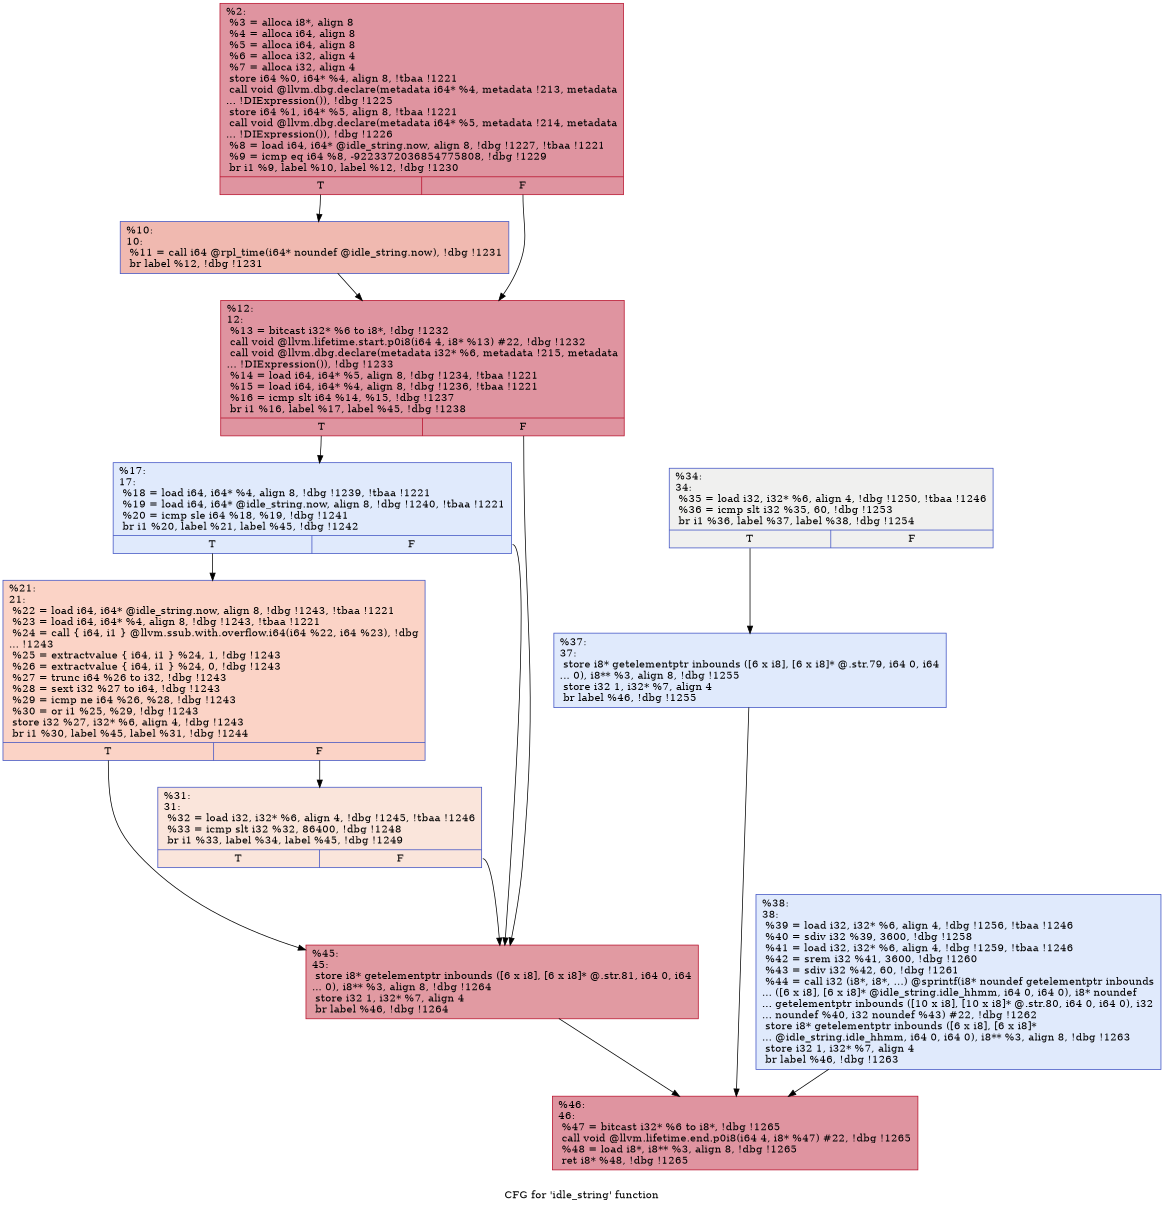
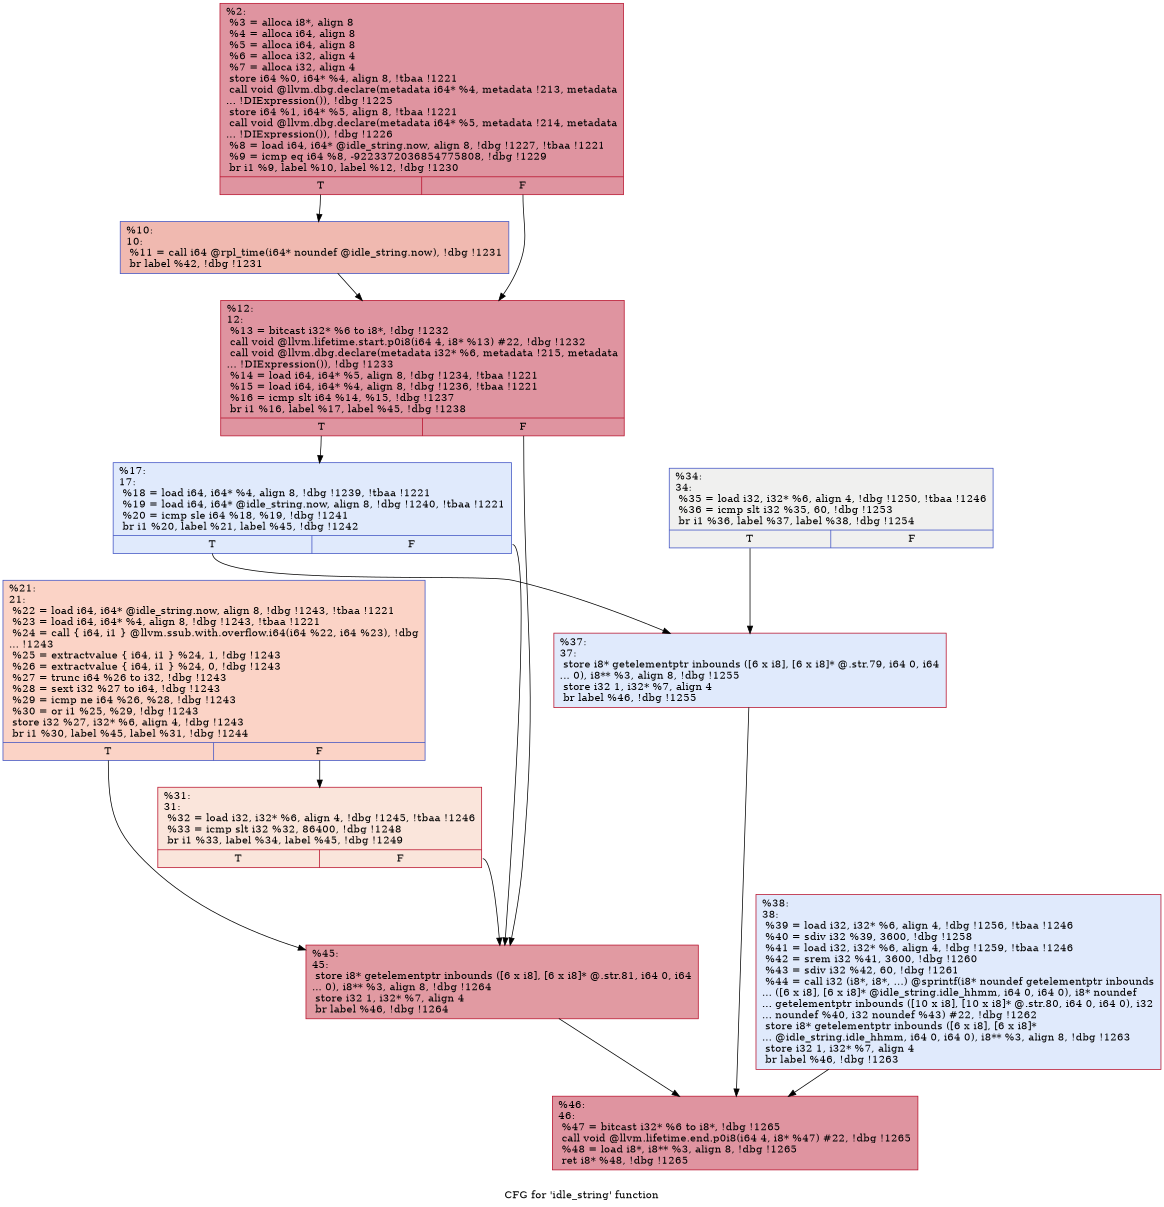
node "%10:": text "br label %12, !dbg !1231" -> "br label %42, !dbg !1231"
edge "%17:" -> "%21:": now "%17:" -> "%37:"
node "%37:": color #3d50c3ff -> #b70d28ff
node "%31:": color #3d50c3ff -> #b70d28ff
node "%38:": color #3d50c3ff -> #b70d28ff
